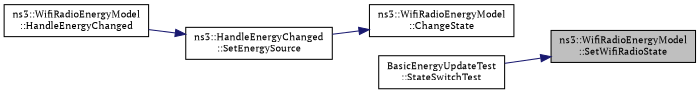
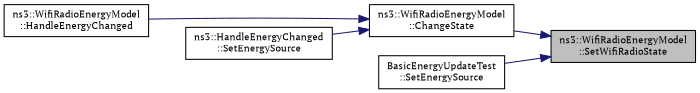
edge "ns3::WifiRadioEnergyModel ::HandleEnergyChanged" -> "ns3::HandleEnergyChanged ::SetEnergySource": now "ns3::WifiRadioEnergyModel ::HandleEnergyChanged" -> "ns3::WifiRadioEnergyModel ::ChangeState"
edge "ns3::WifiRadioEnergyModel ::ChangeState" -> "ns3::WifiRadioEnergyModel ::SetWifiRadioState": added
node "BasicEnergyUpdateTest ::StateSwitchTest": label "BasicEnergyUpdateTest ::StateSwitchTest" -> "BasicEnergyUpdateTest ::SetEnergySource"
